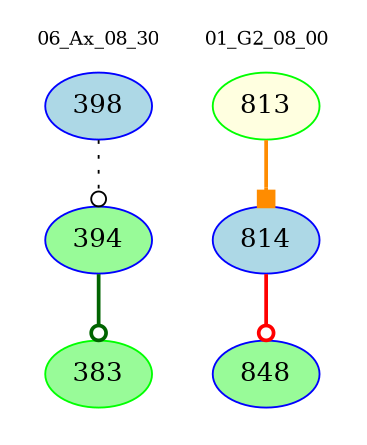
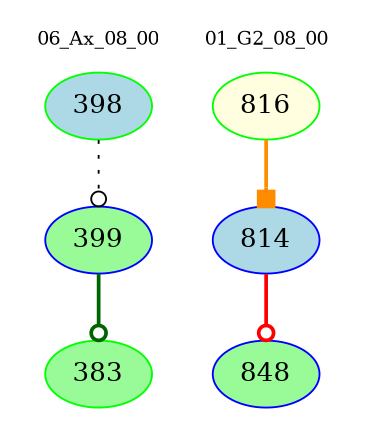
cluster "06_Ax_08_30": label "06_Ax_08_30" -> "06_Ax_08_00"
node "398": color blue -> green
node "813": label "813" -> "816"
node "394": label "394" -> "399"
